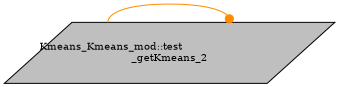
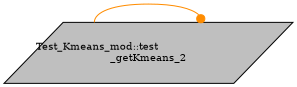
node "Kmeans_Kmeans_mod::test _getKmeans_2": label "Kmeans_Kmeans_mod::test _getKmeans_2" -> "Test_Kmeans_mod::test _getKmeans_2"
